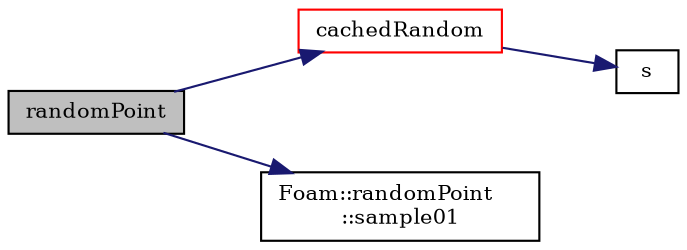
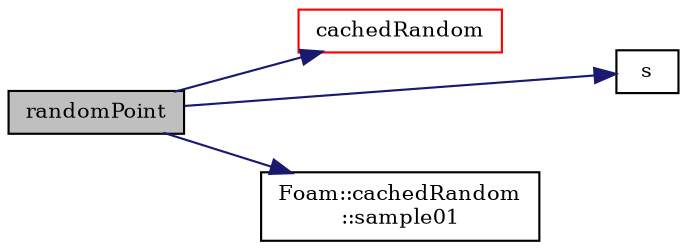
edge "cachedRandom" -> "s": now "randomPoint" -> "s"
node "Foam::randomPoint ::sample01": label "Foam::randomPoint ::sample01" -> "Foam::cachedRandom ::sample01"
